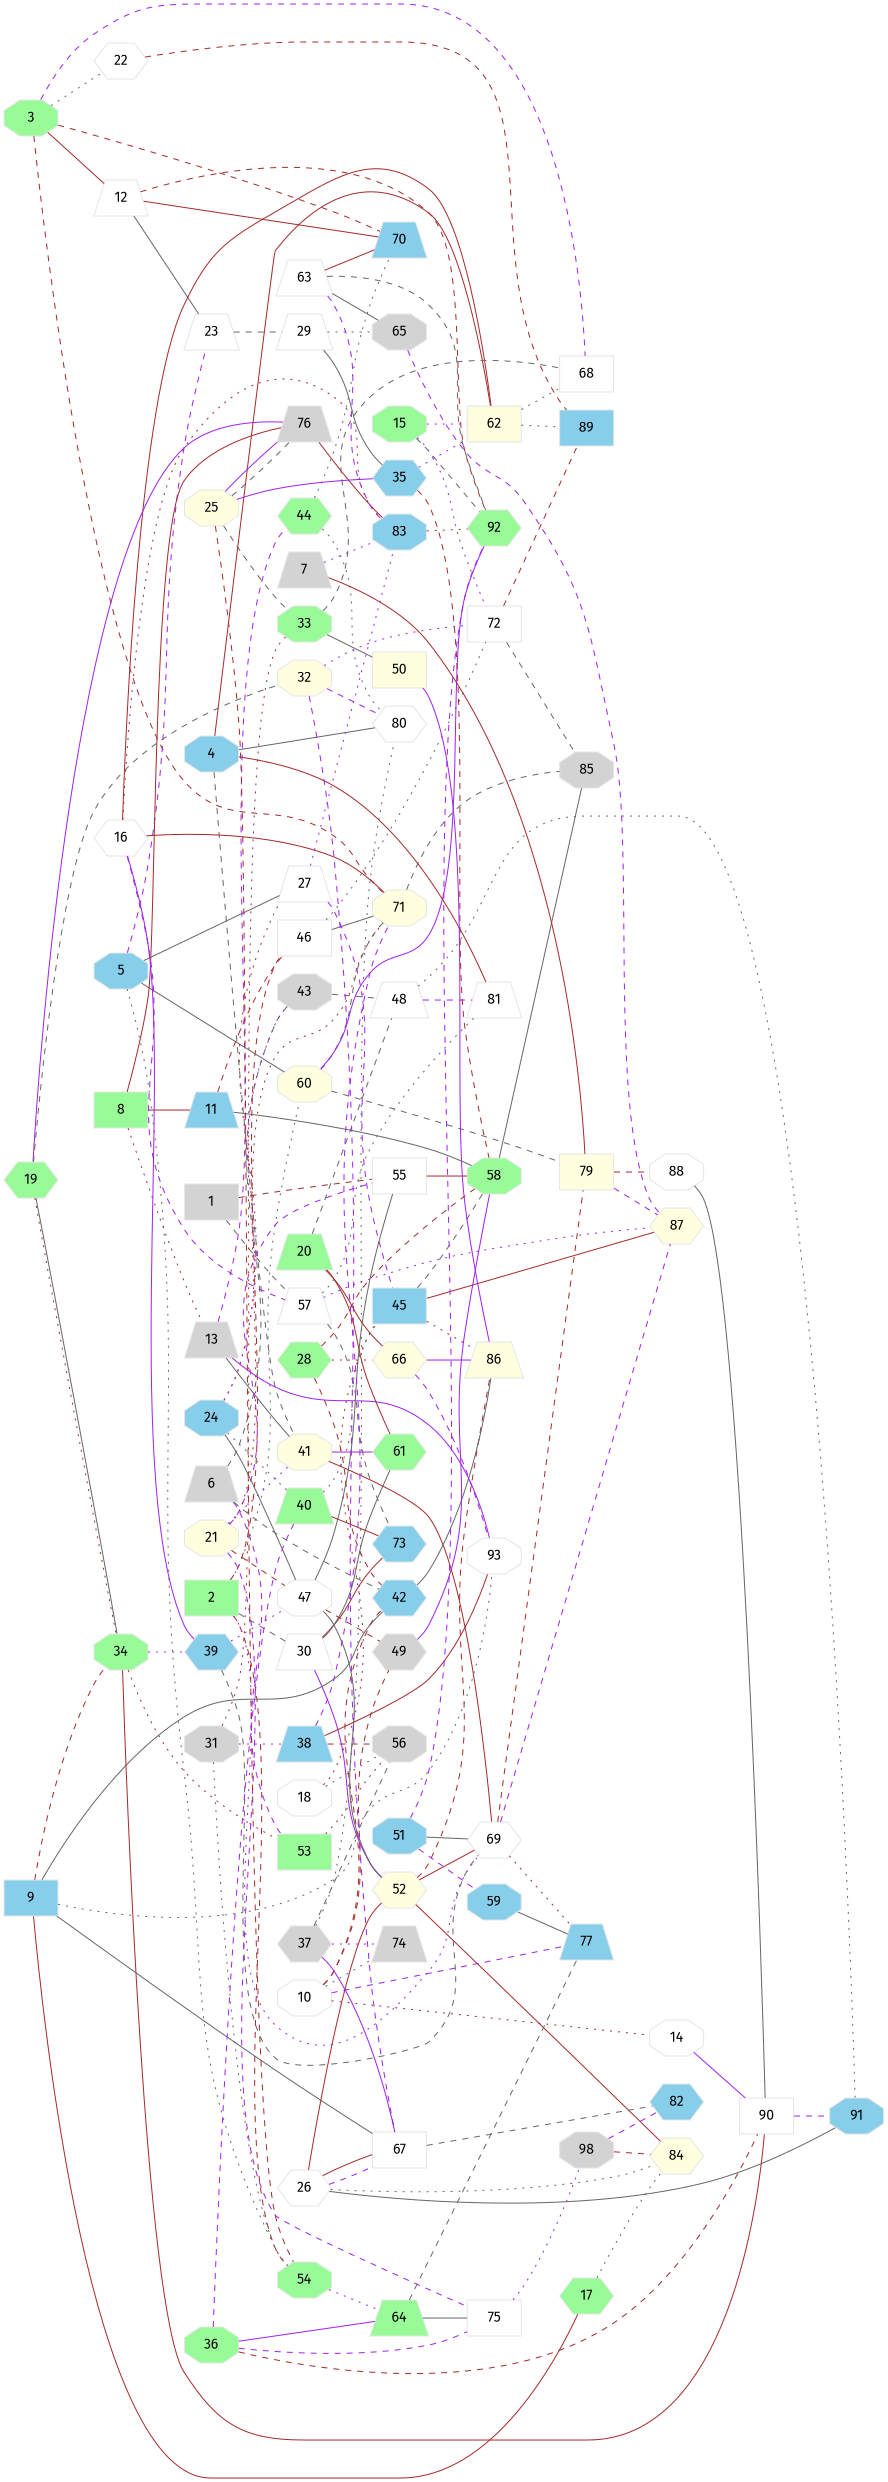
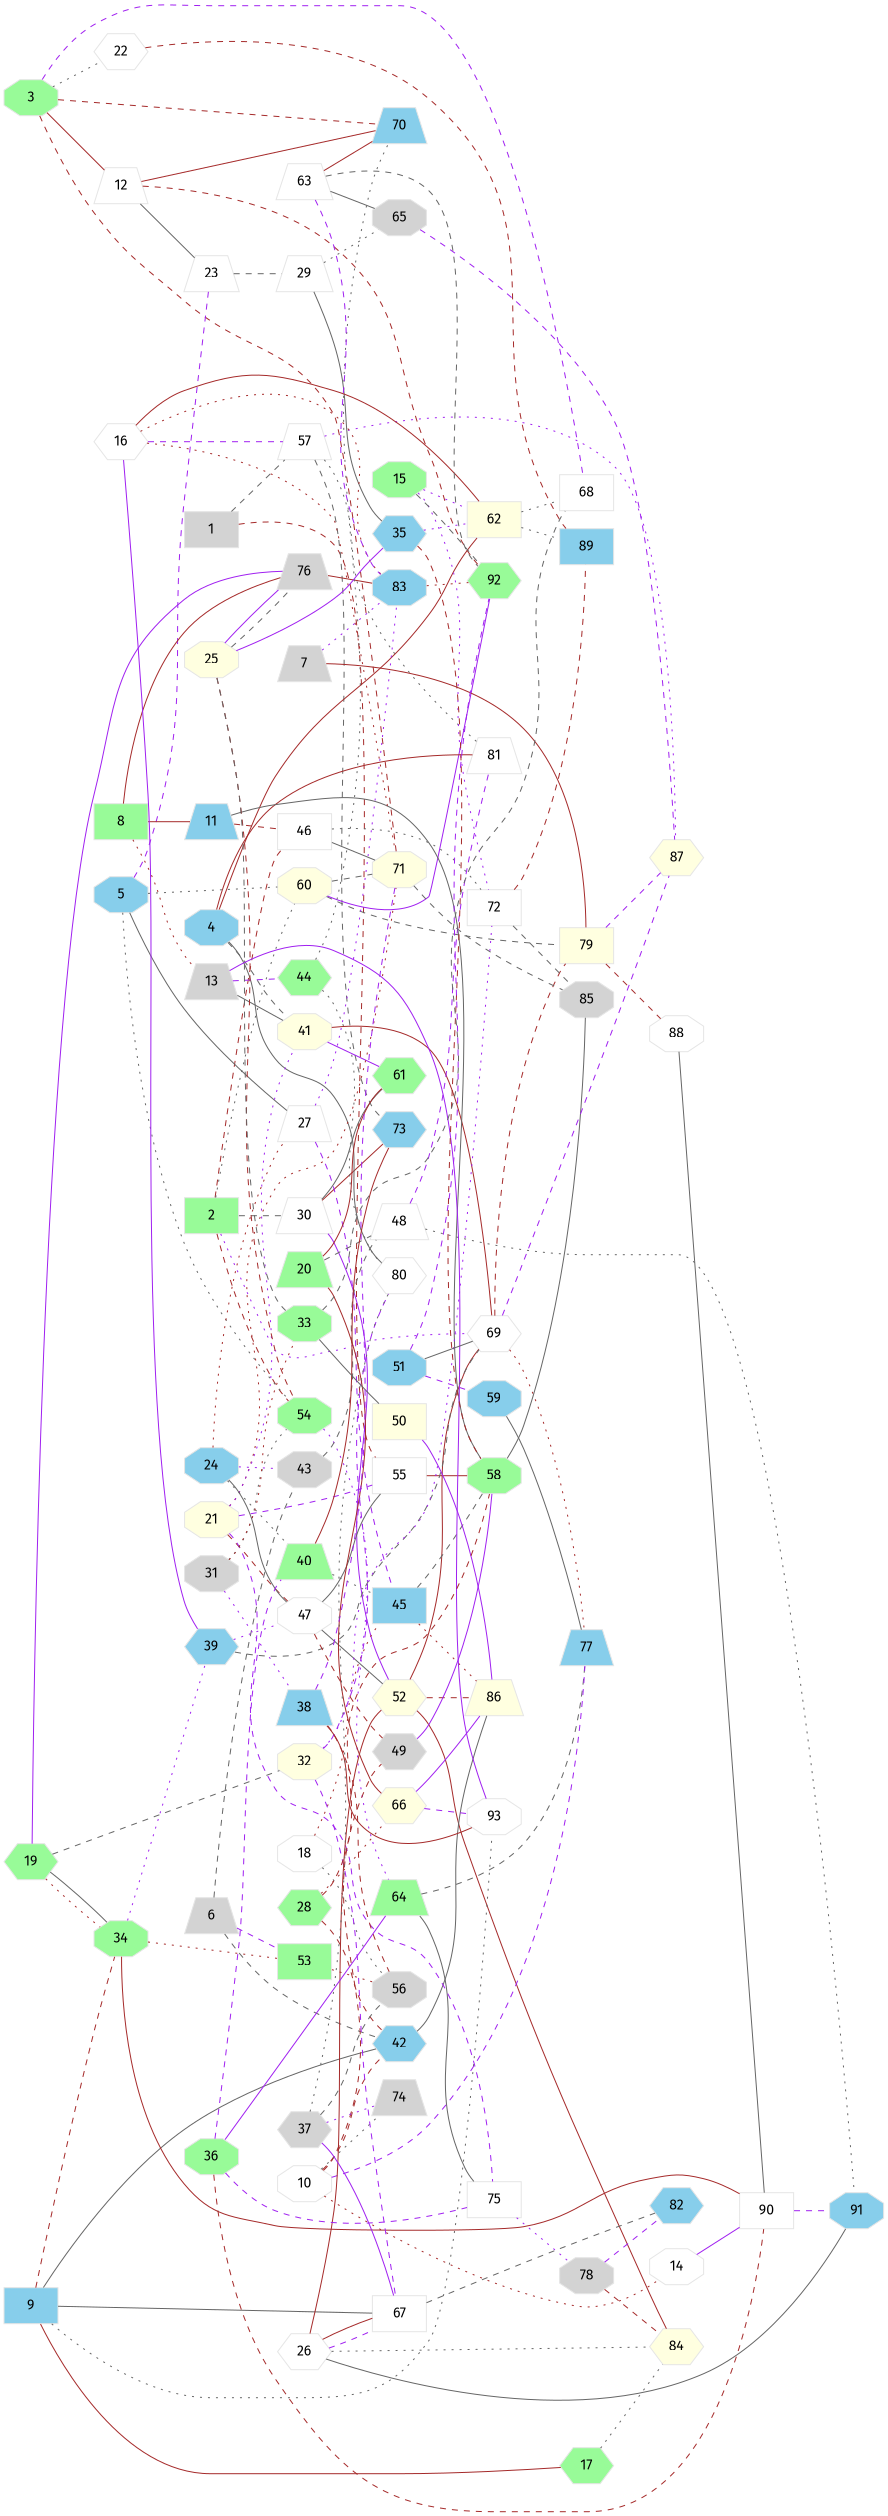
edge "16" -- "71": style solid -> dotted
edge "5" -- "60": style solid -> dotted
edge "87" -- "45": removed
node "98": label "98" -> "78"
